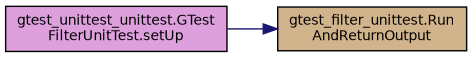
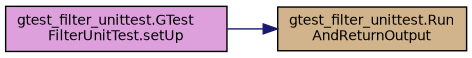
node "gtest_unittest_unittest.GTest FilterUnitTest.setUp": label "gtest_unittest_unittest.GTest FilterUnitTest.setUp" -> "gtest_filter_unittest.GTest FilterUnitTest.setUp"
